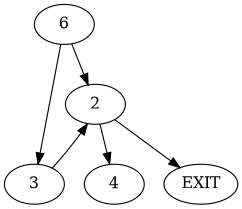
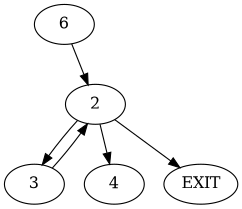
edge "6" -> "3": now "2" -> "3"
